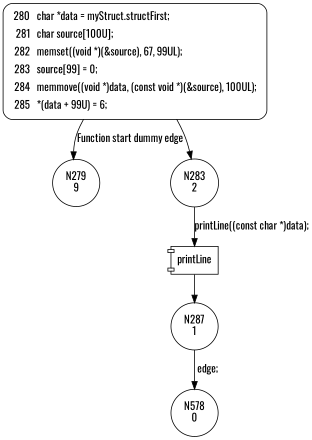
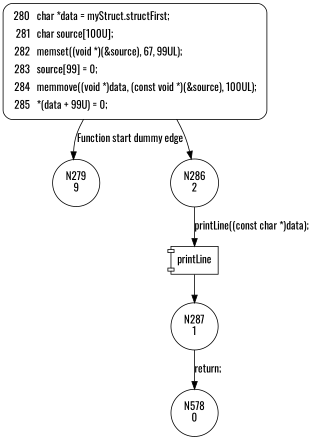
node "280": text "*(data + 99U) = 6;" -> "*(data + 99U) = 0;"
node "N283 2": label "N283 2" -> "N286 2"
edge "N287 1" -> "N578 0": label "edge;" -> "return;"
